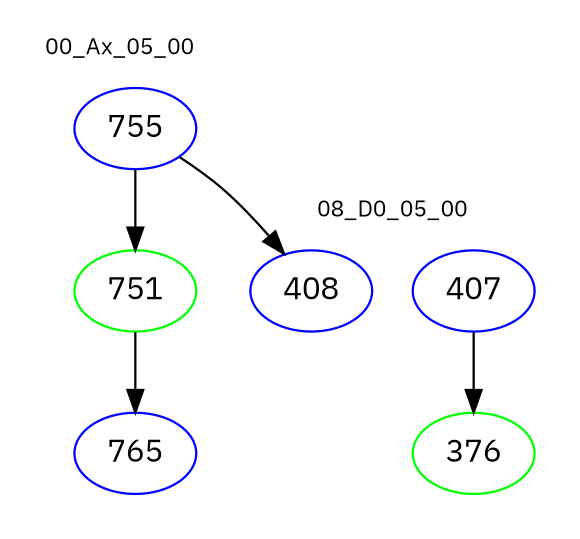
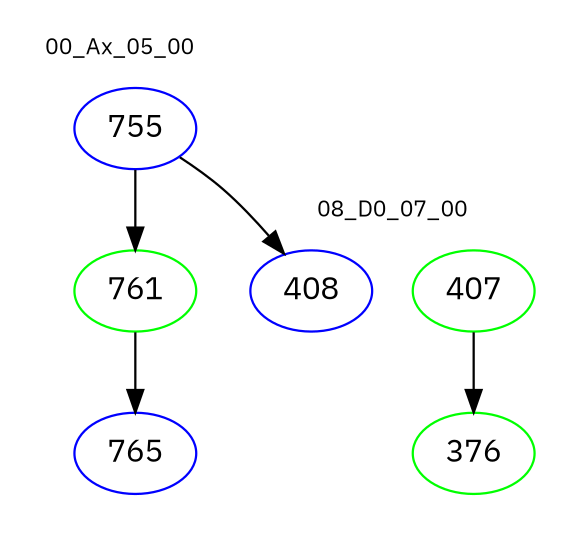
cluster "08_D0_05_00": label "08_D0_05_00" -> "08_D0_07_00"
node "751": label "751" -> "761"
node "407": color blue -> green
